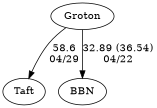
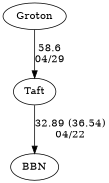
edge "Groton" -> "BBN": now "Taft" -> "BBN"
